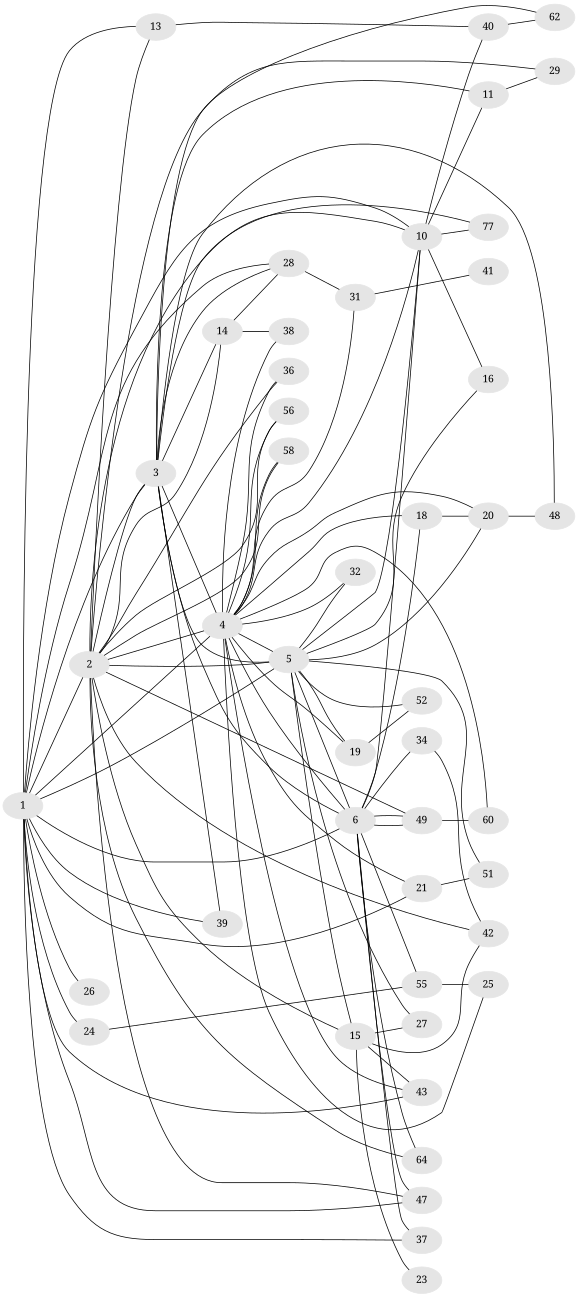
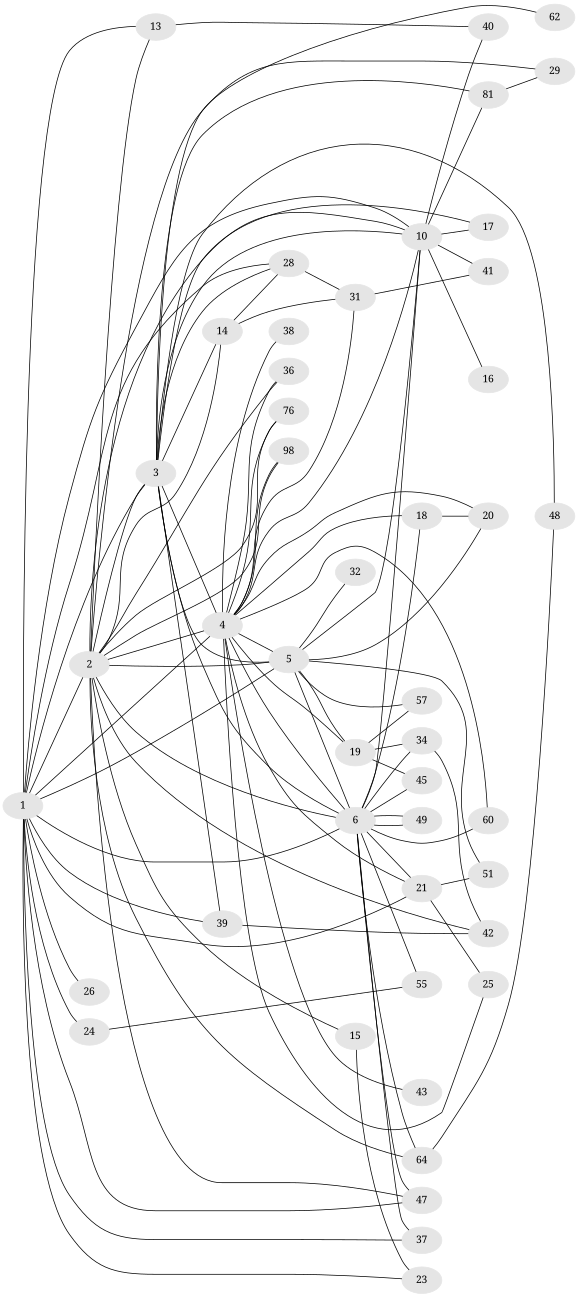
edge "62" -- "40": removed
node "11": label "11" -> "81"
node "77": label "77" -> "17"
edge "10" -- "41": added
edge "10" -- "3": added
edge "14" -- "38": now "14" -- "31"
node "56": label "56" -> "76"
node "58": label "58" -> "98"
edge "16" -- "5": removed
edge "20" -- "48": now "64" -- "48"
edge "32" -- "4": removed
node "52": label "52" -> "57"
edge "34" -- "19": added
edge "2" -- "49": now "2" -- "6"
node "45": added
edge "49" -- "60": now "6" -- "60"
edge "5" -- "15": removed
edge "6" -- "21": added
edge "55" -- "25": now "21" -- "25"
node "27": removed
edge "42" -- "15": now "42" -- "39"
edge "15" -- "43": removed
edge "1" -- "43": now "1" -- "23"
